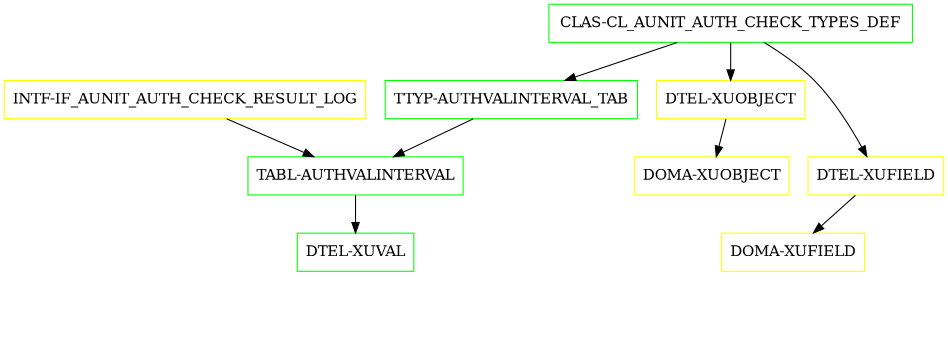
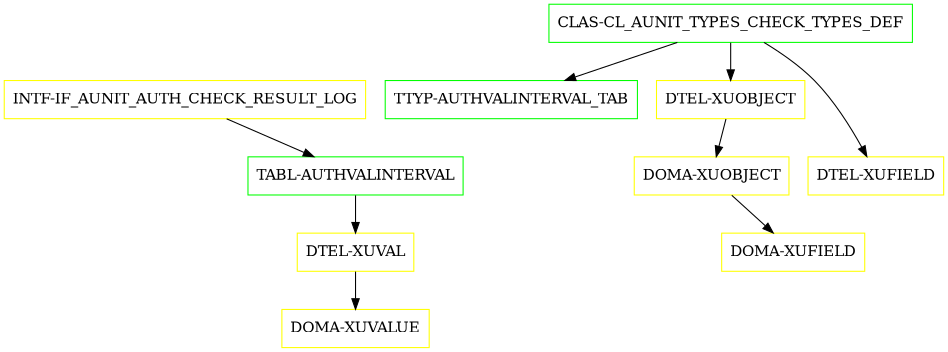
node "CLAS-CL_AUNIT_AUTH_CHECK_TYPES_DEF": label "CLAS-CL_AUNIT_AUTH_CHECK_TYPES_DEF" -> "CLAS-CL_AUNIT_TYPES_CHECK_TYPES_DEF"
edge "TTYP-AUTHVALINTERVAL_TAB" -> "TABL-AUTHVALINTERVAL": removed
edge "DTEL-XUFIELD" -> "DOMA-XUFIELD": now "DOMA-XUOBJECT" -> "DOMA-XUFIELD"
node "DTEL-XUVAL": color green -> yellow
node "DOMA-XUVALUE": added
